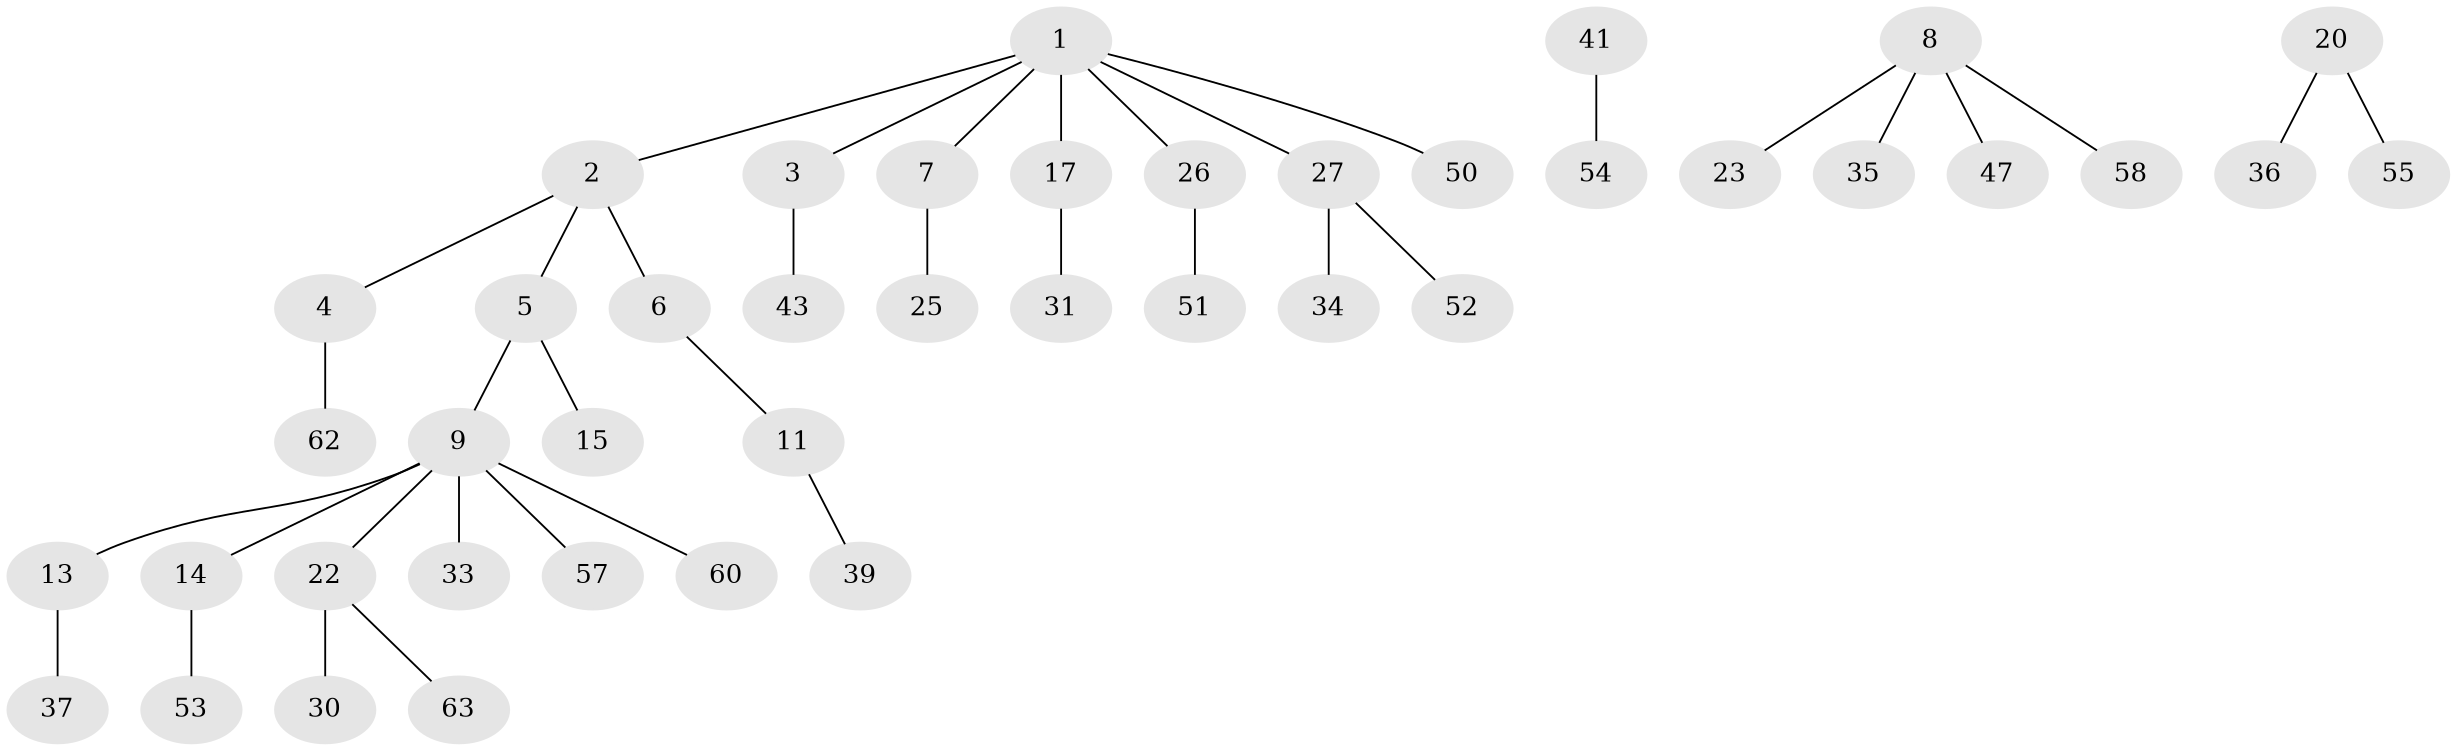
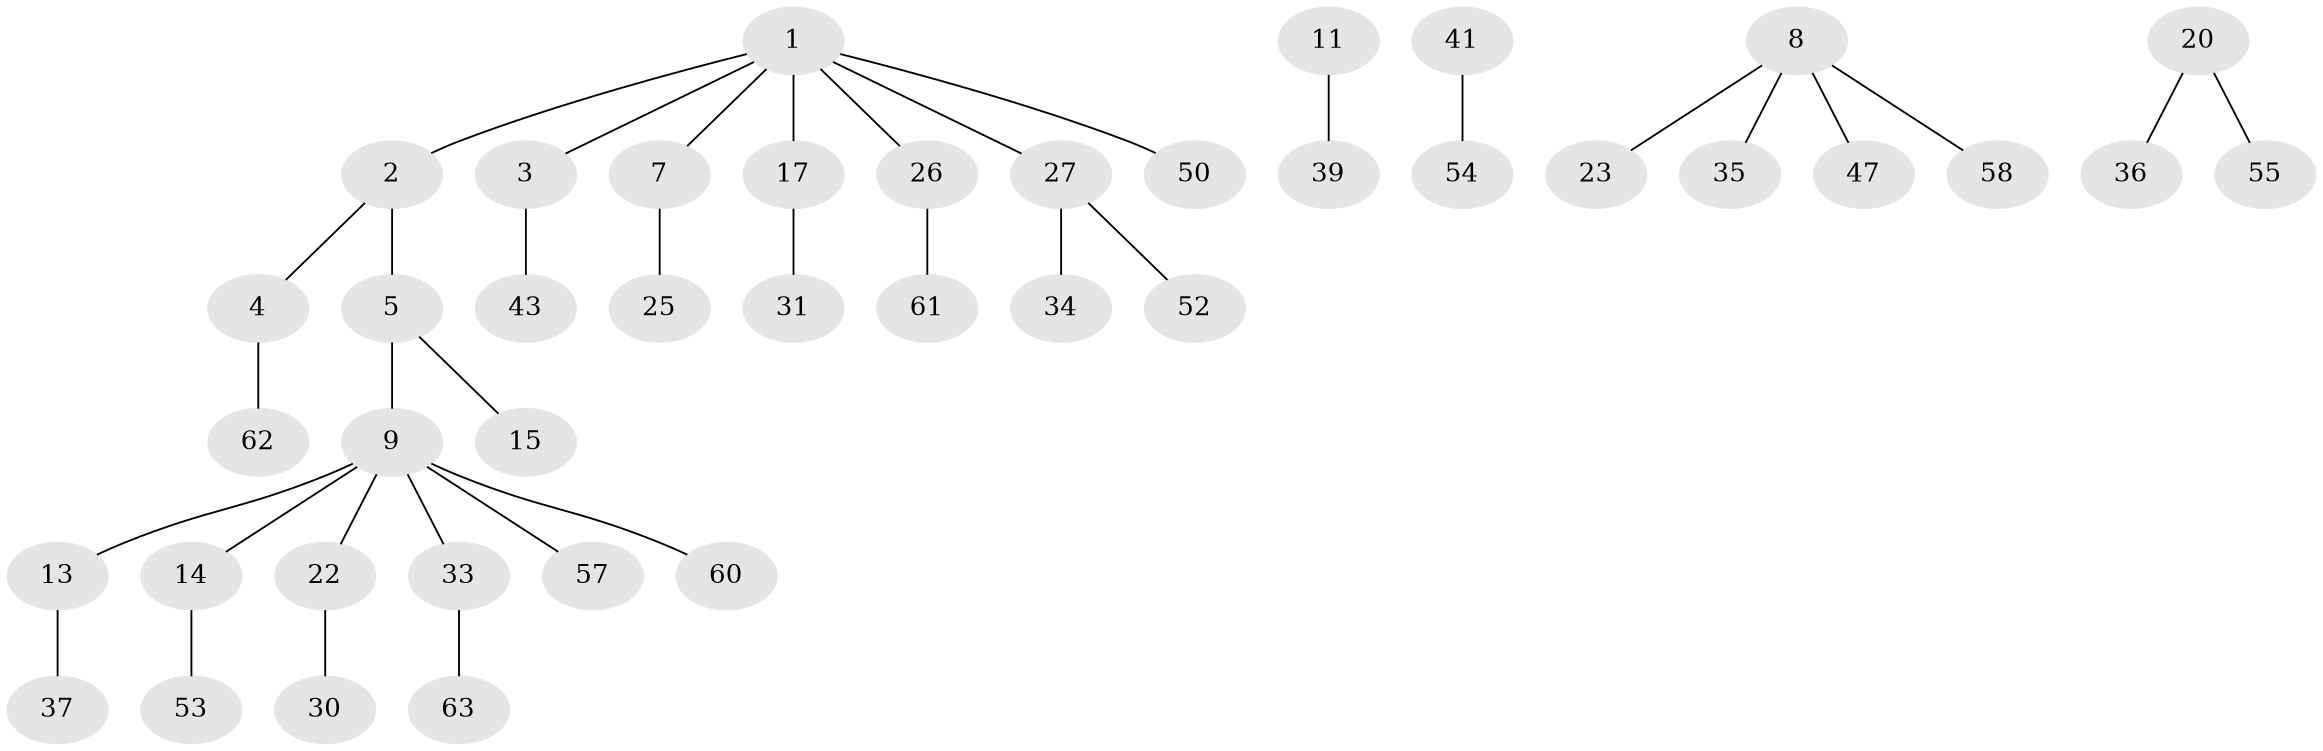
node "6": removed
node "51": label "51" -> "61"
edge "22" -- "63": now "33" -- "63"
